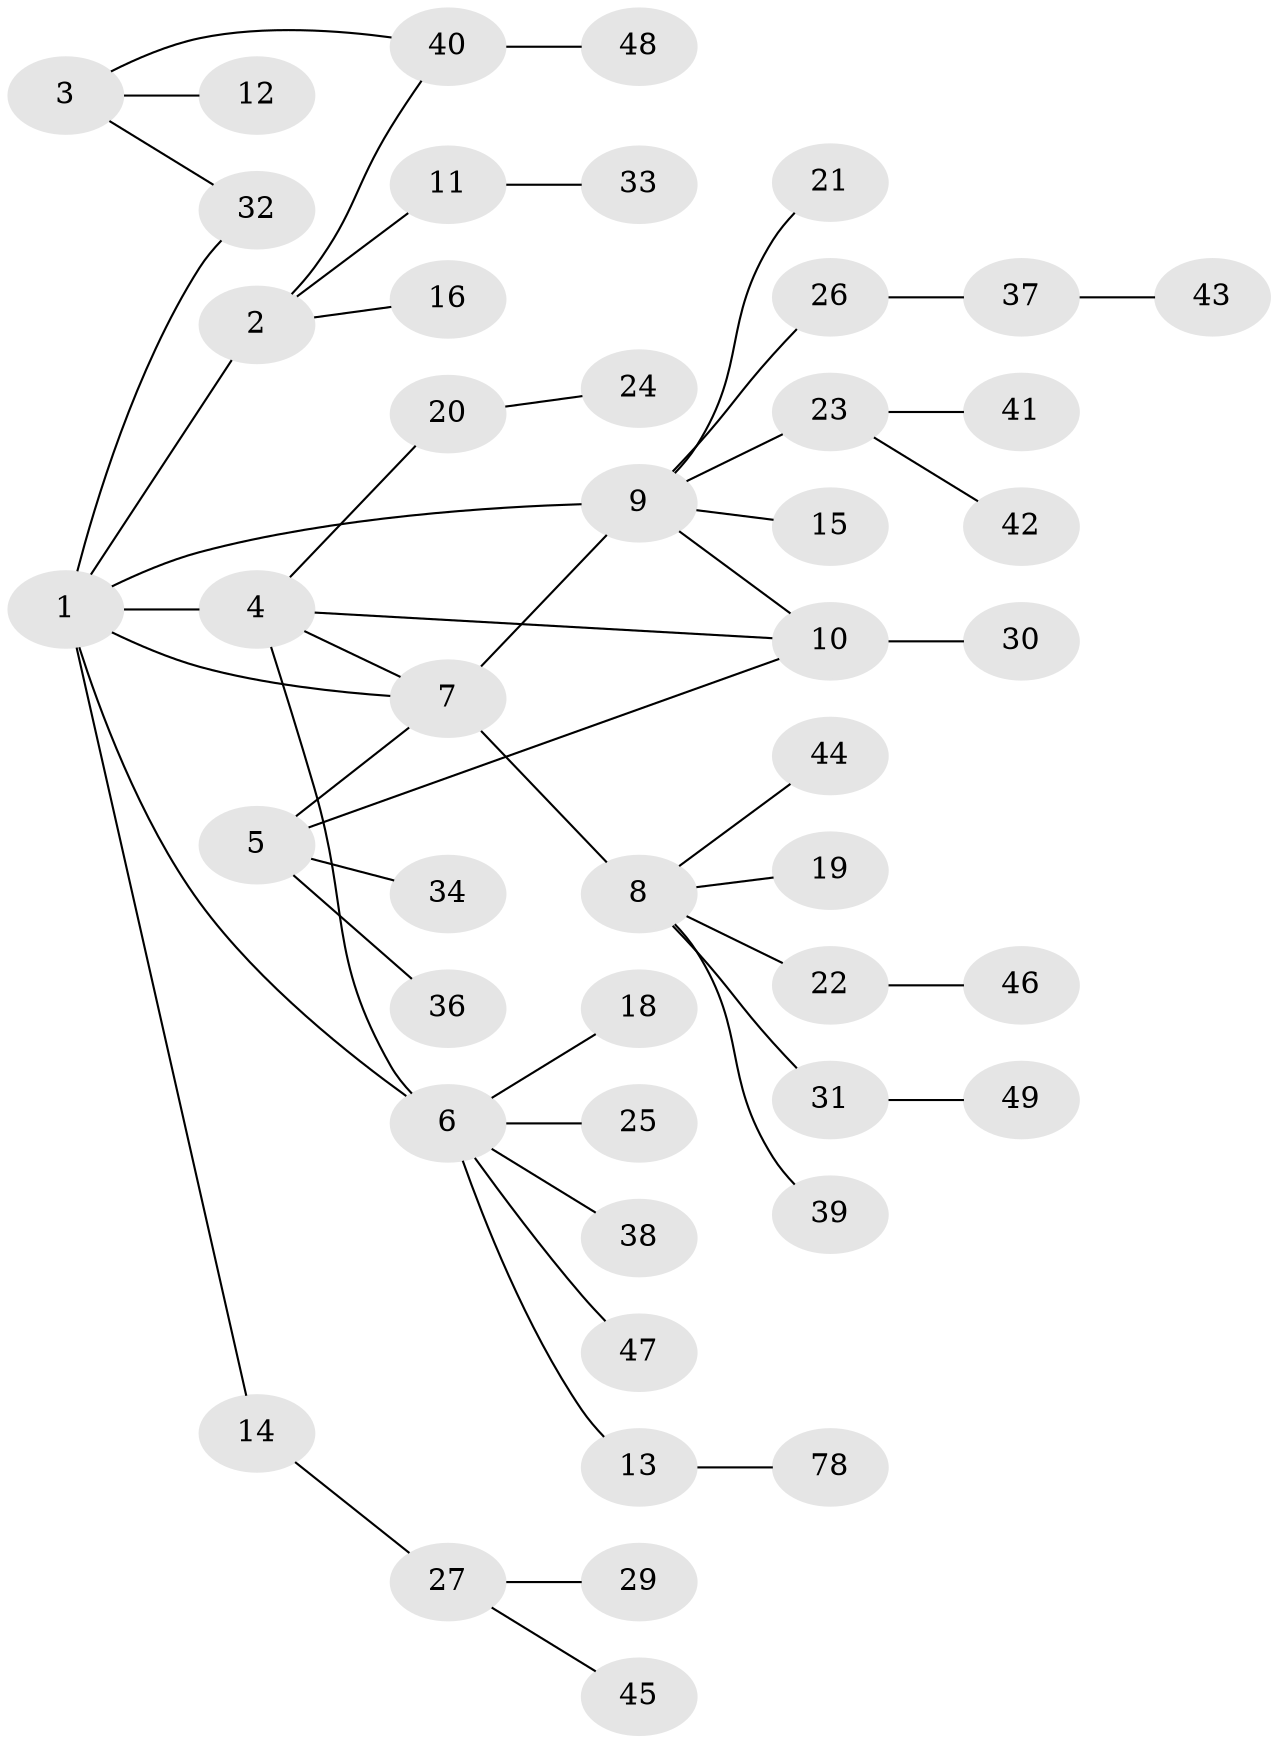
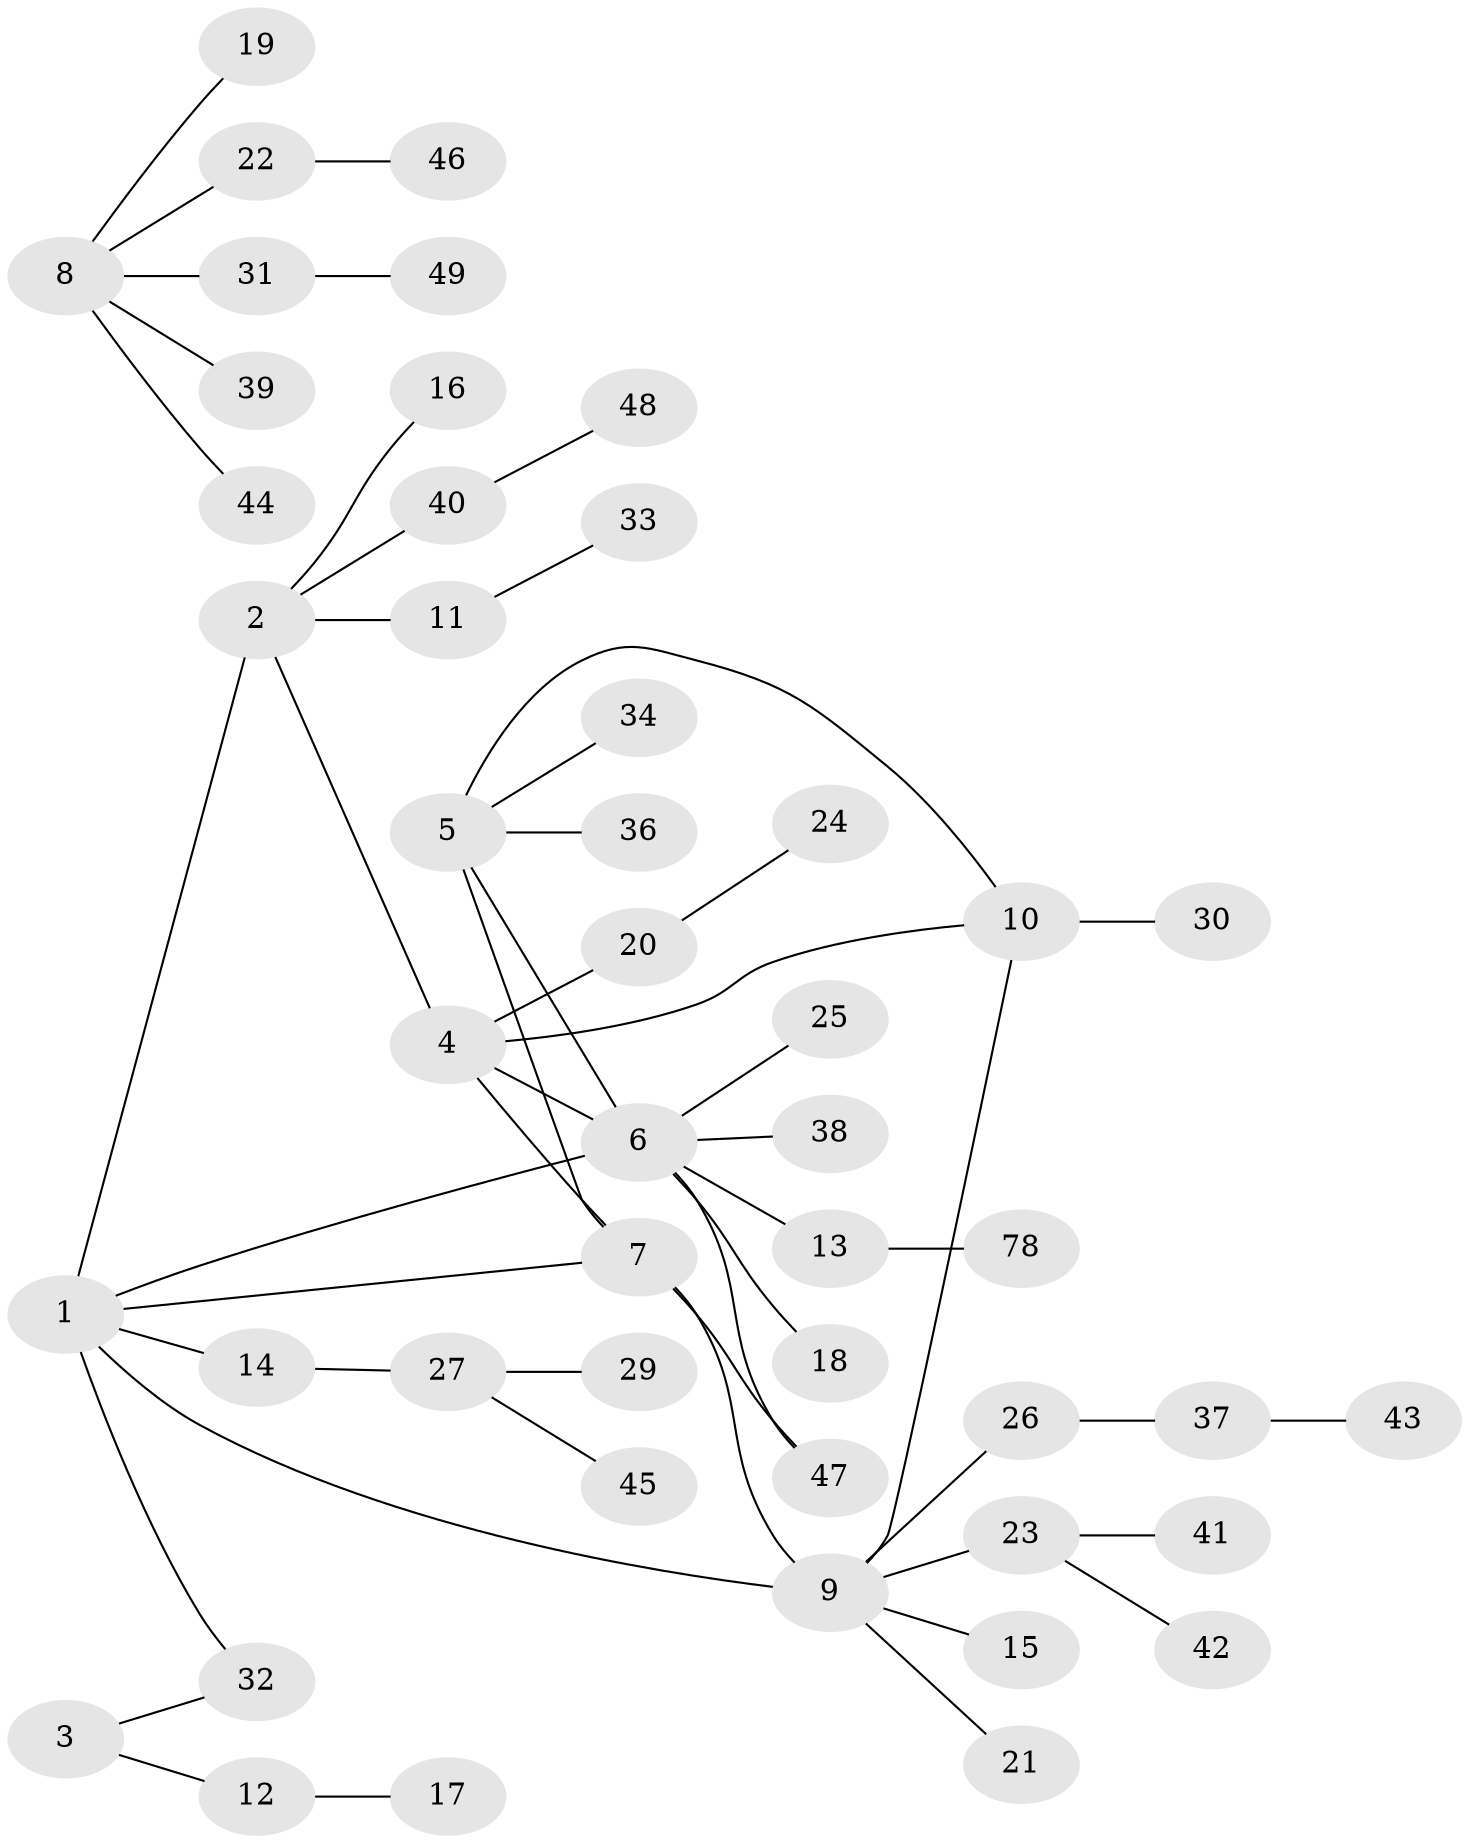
edge "40" -- "3": removed
edge "1" -- "4": now "2" -- "4"
edge "7" -- "8": now "7" -- "47"
edge "5" -- "6": added
node "17": added
